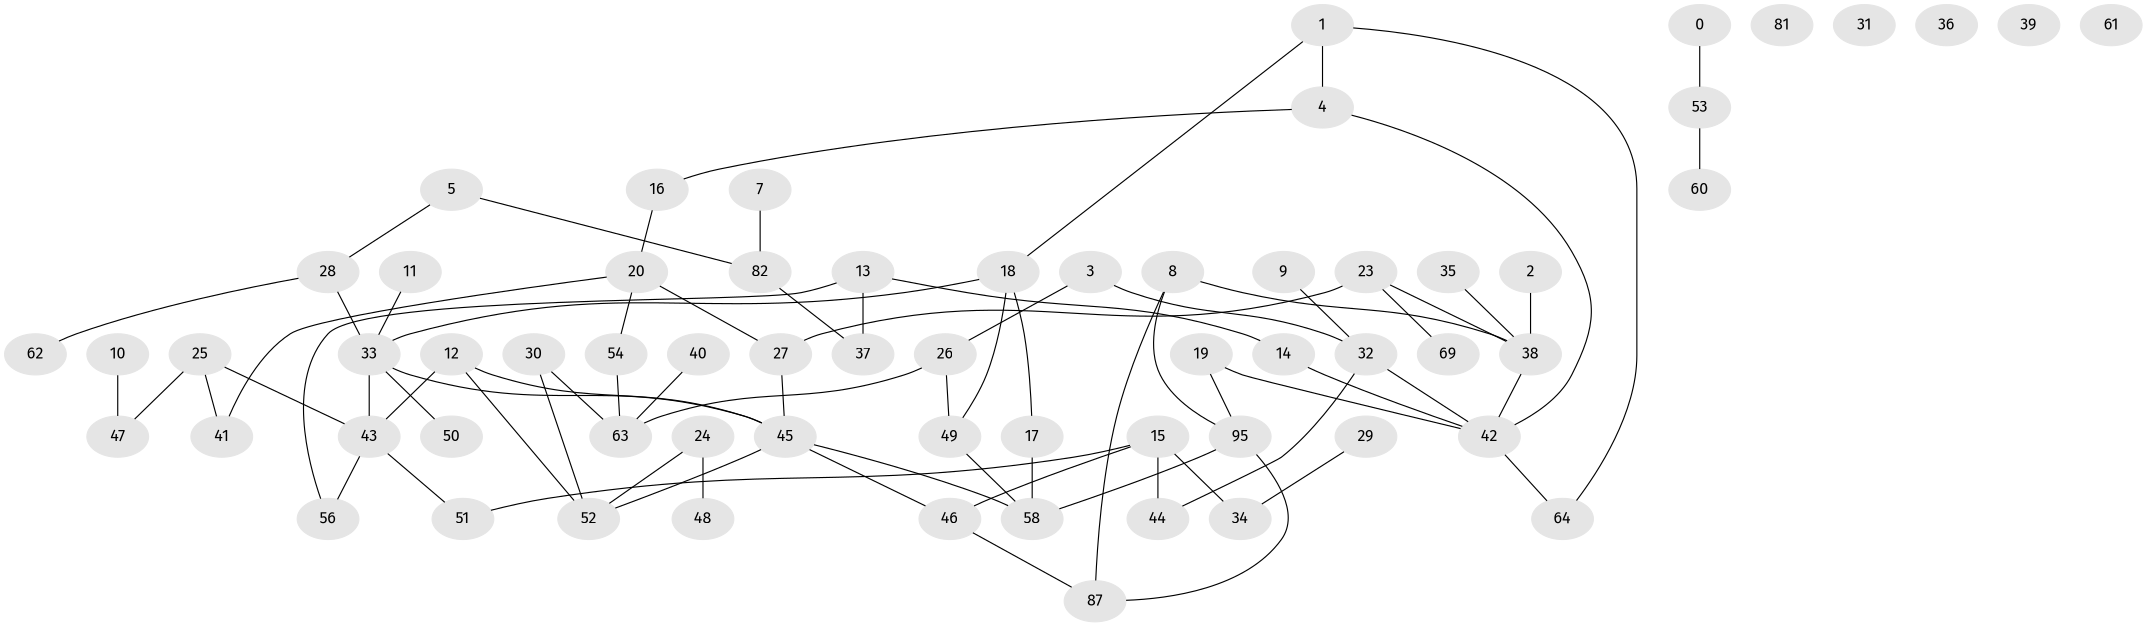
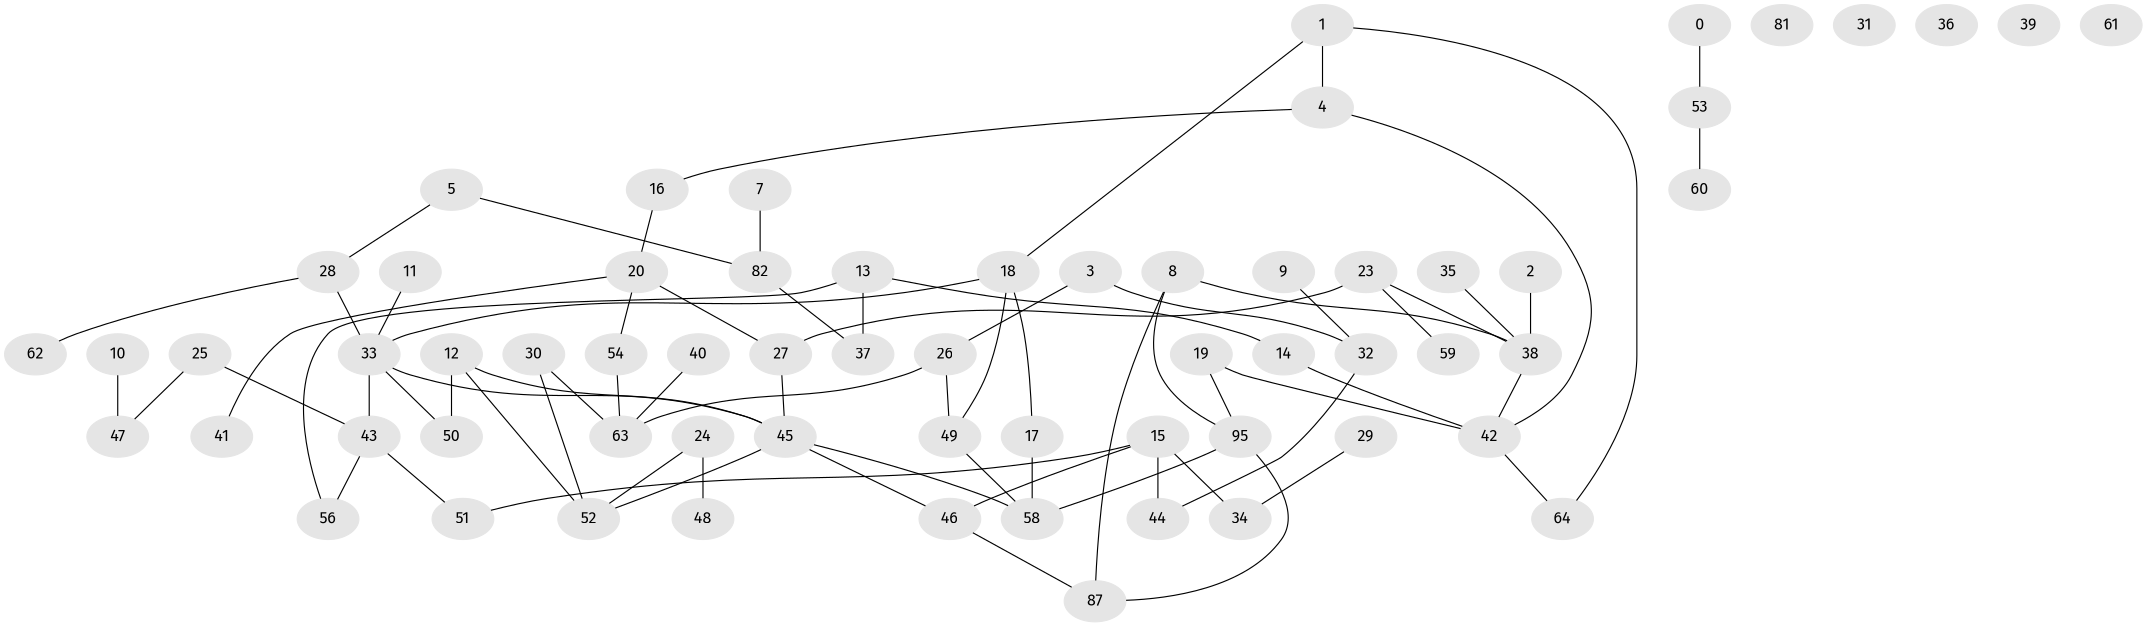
node "69": label "69" -> "59"
edge "12" -- "43": now "12" -- "50"
edge "25" -- "41": removed
edge "32" -- "42": removed
